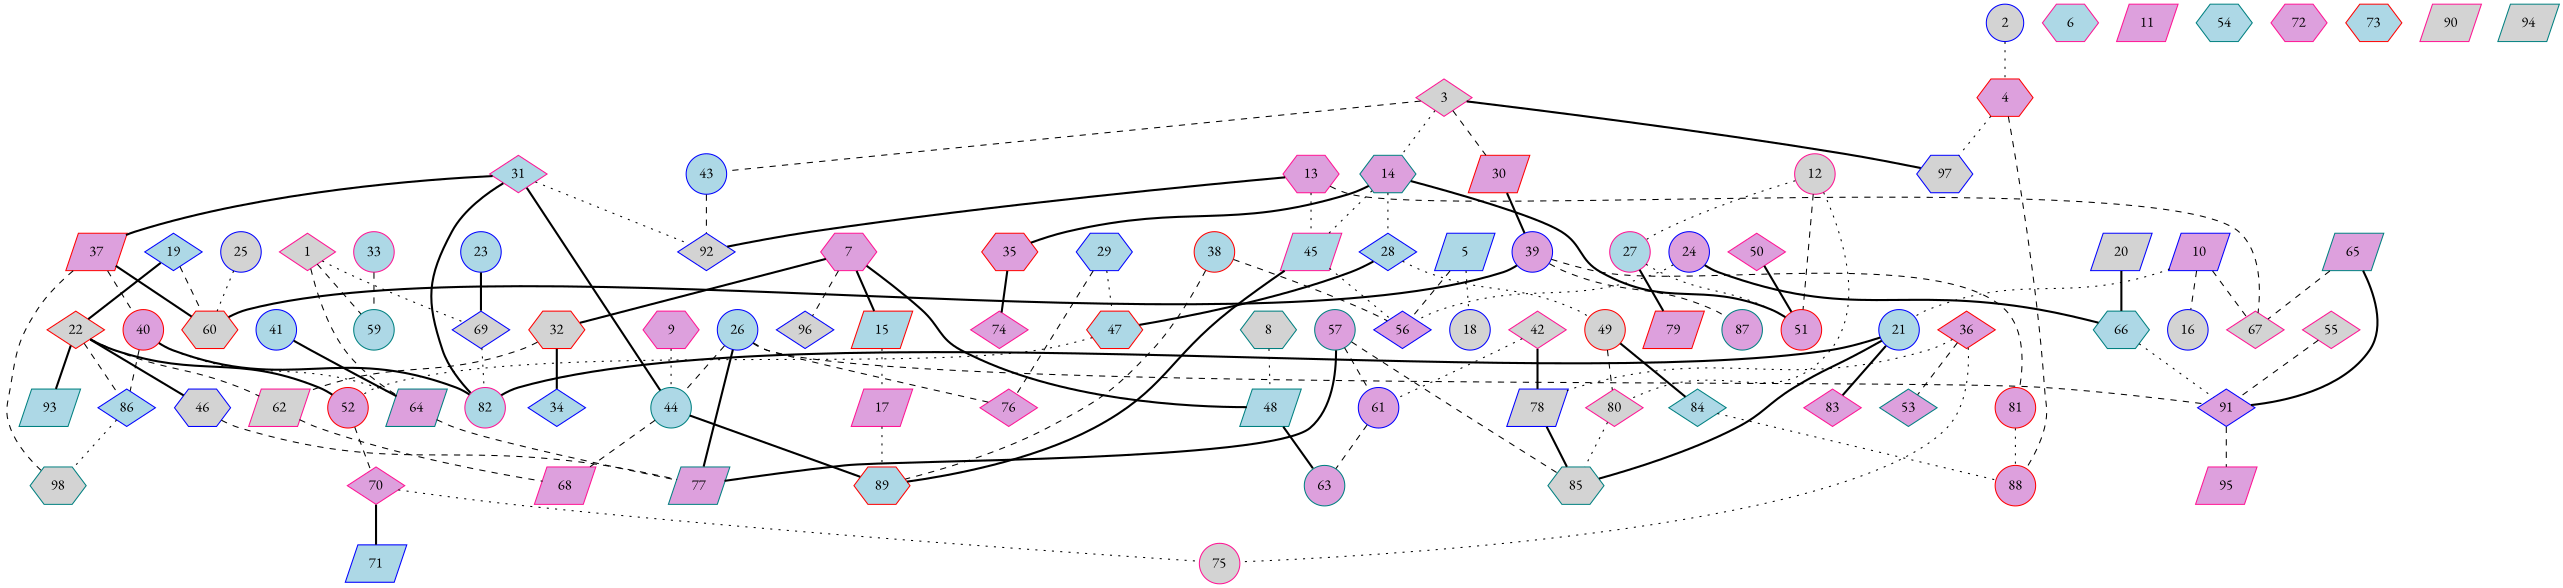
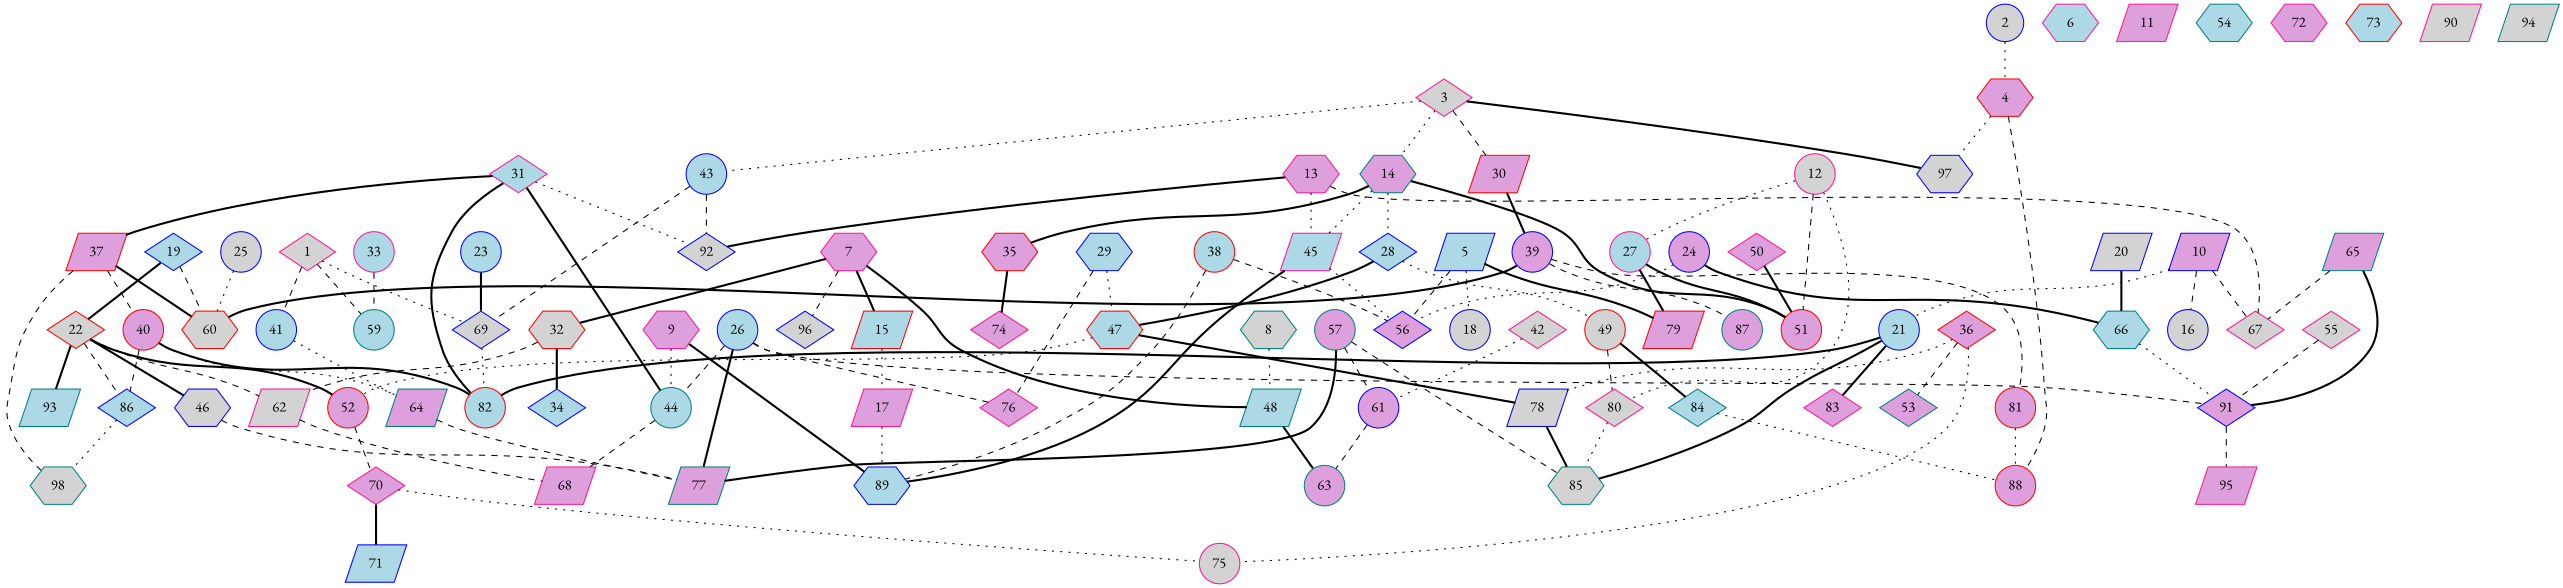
edge "3" -- "43": style dashed -> dotted
edge "43" -- "69": added
edge "5" -- "79": added
edge "27" -- "51": style dotted -> bold
edge "1" -- "64": now "1" -- "41"
edge "41" -- "64": style bold -> dotted
edge "42" -- "78": now "47" -- "78"
node "82": color deeppink -> red
edge "44" -- "89": now "9" -- "89"
node "89": color red -> blue
